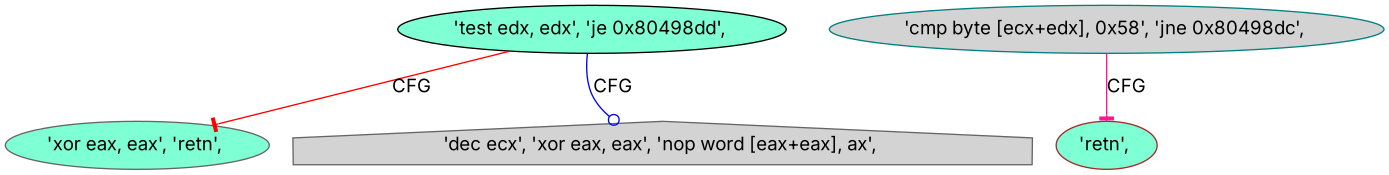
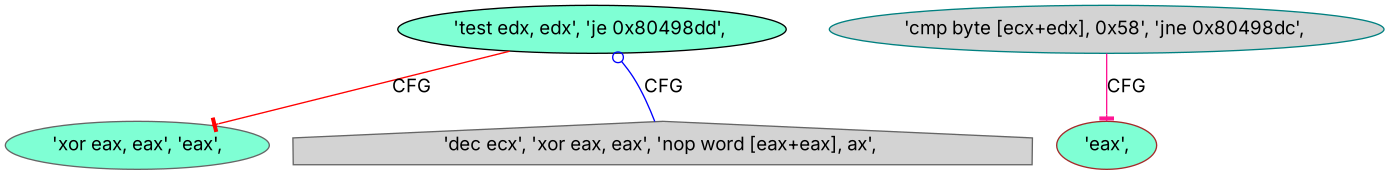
edge "'test edx, edx', 'je 0x80498dd'," -> "'dec ecx', 'xor eax, eax', 'nop word [eax+eax], ax',": reversed
node "'xor eax, eax', 'retn',": label "'xor eax, eax', 'retn'," -> "'xor eax, eax', 'eax',"
node "'retn',": label "'retn'," -> "'eax',"
